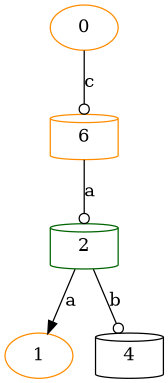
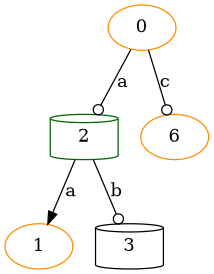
node "6": shape cylinder -> ellipse
edge "6" -> "2": now "0" -> "2"
node "4": label "4" -> "3"
